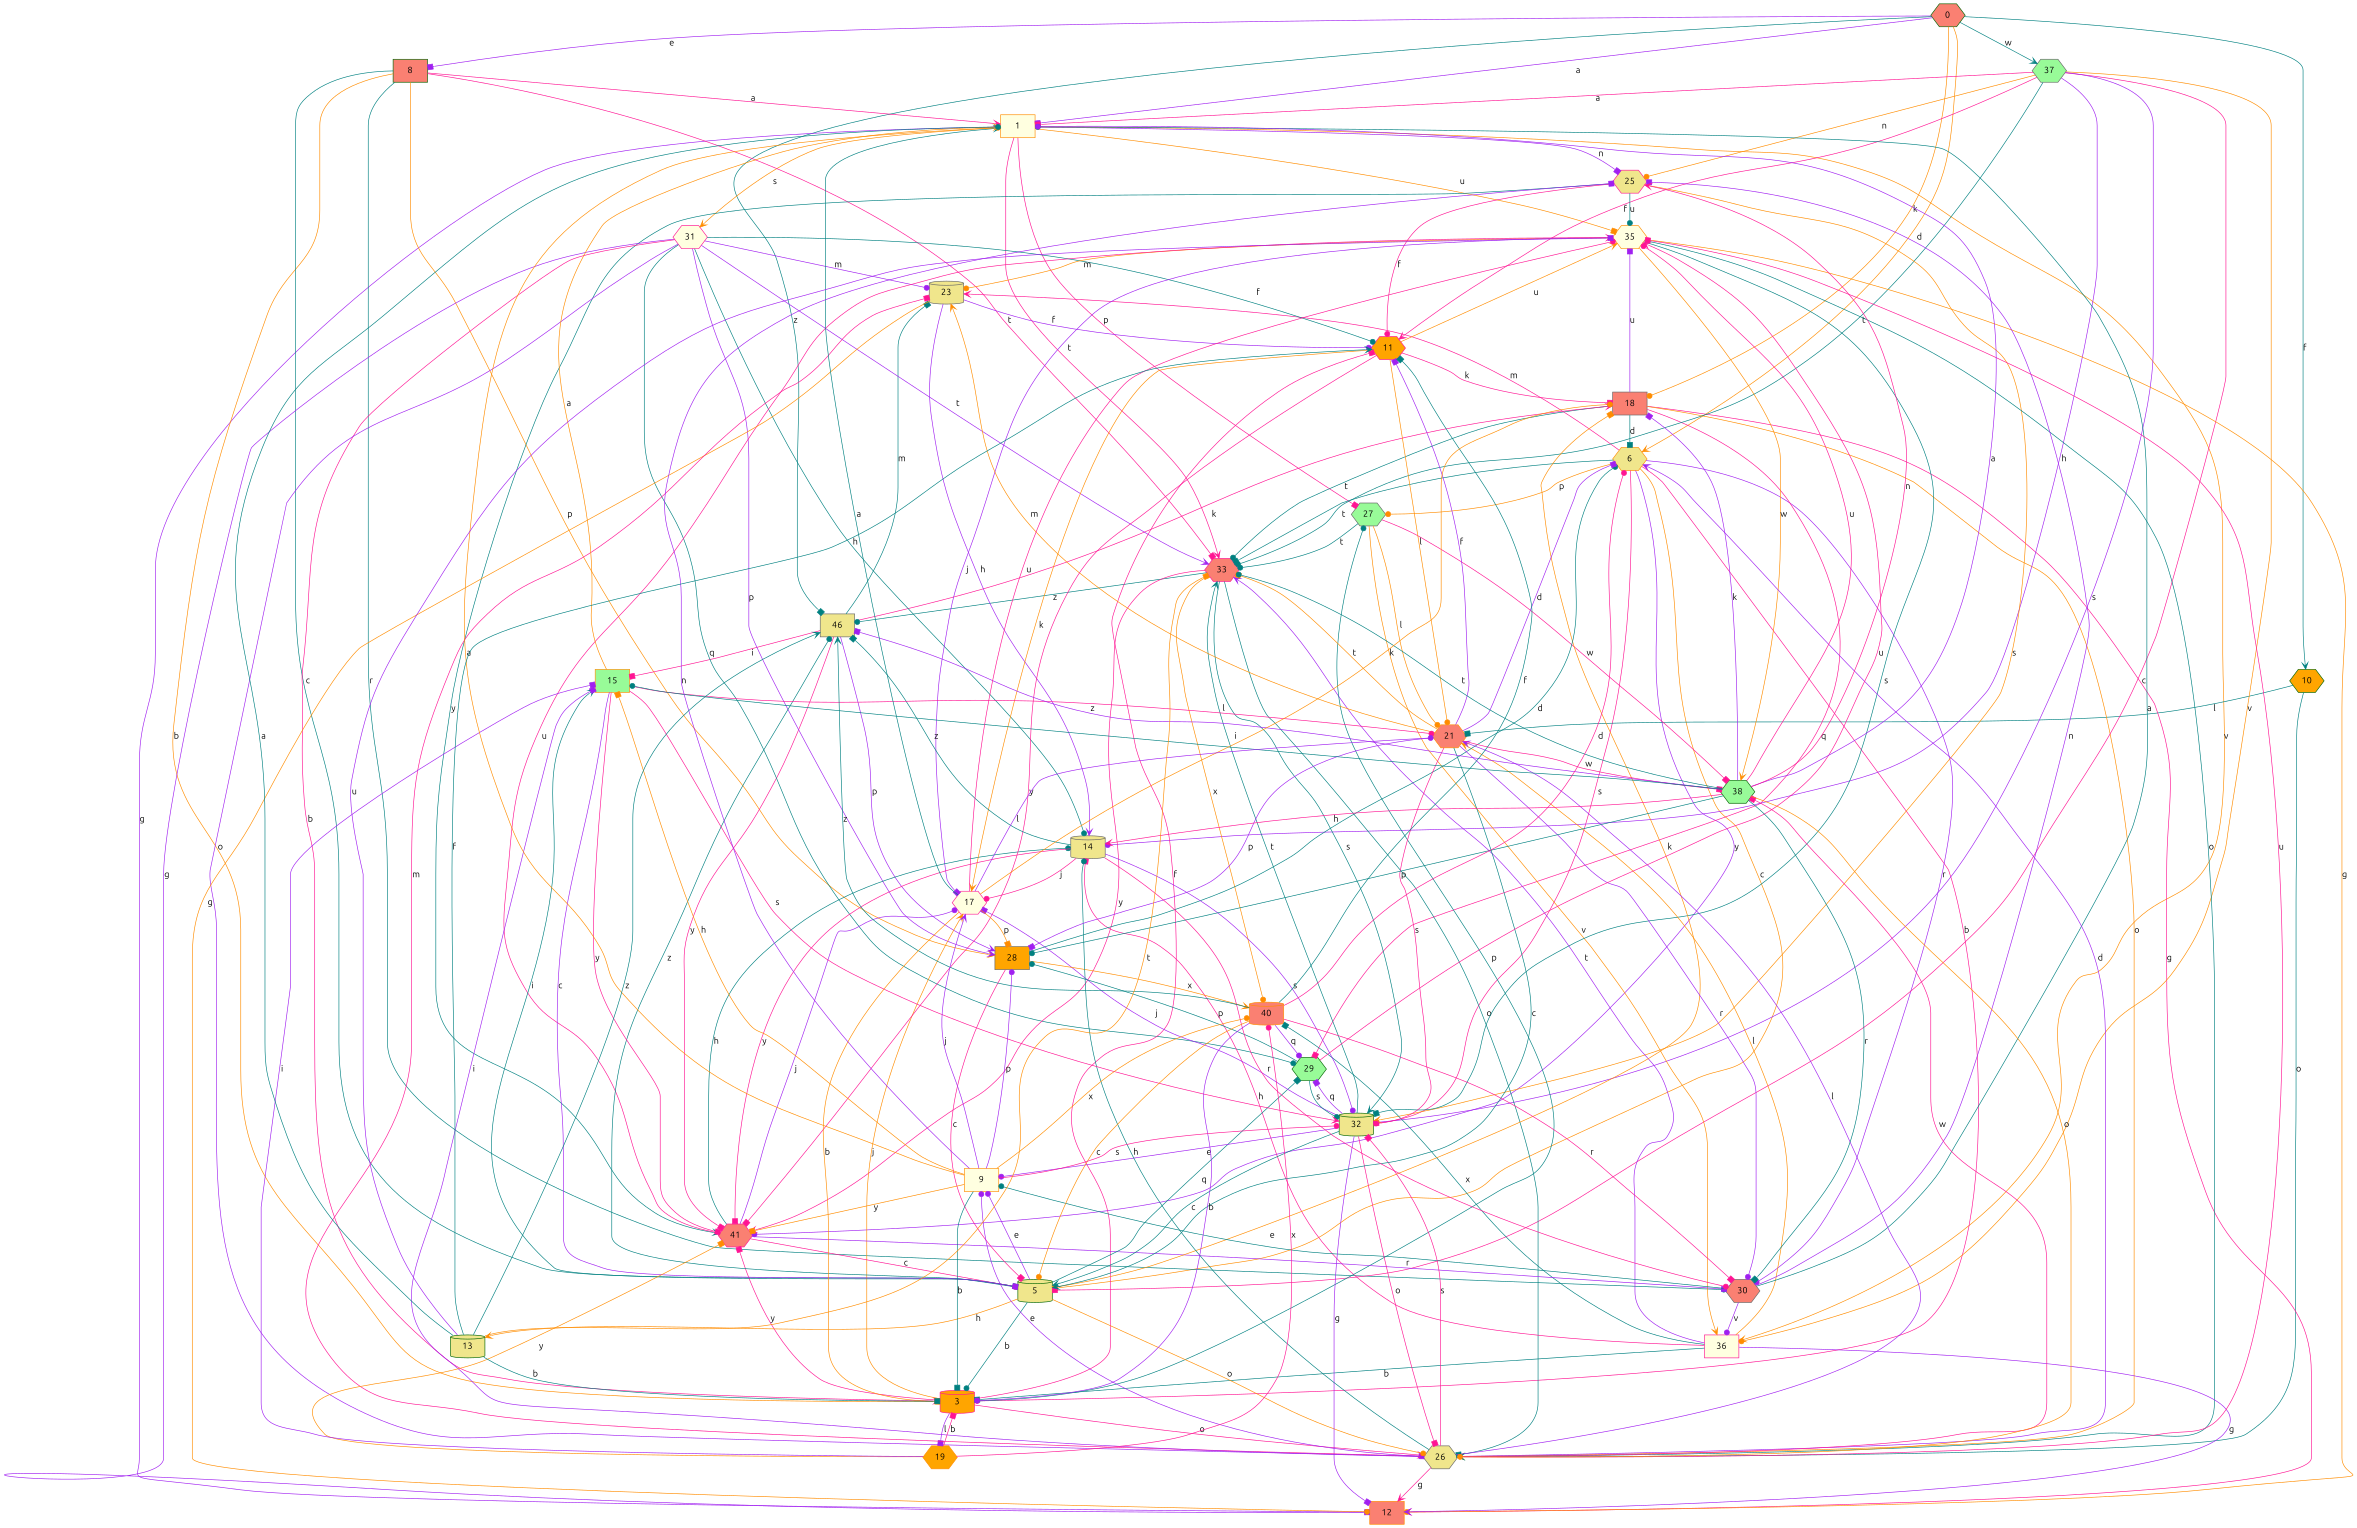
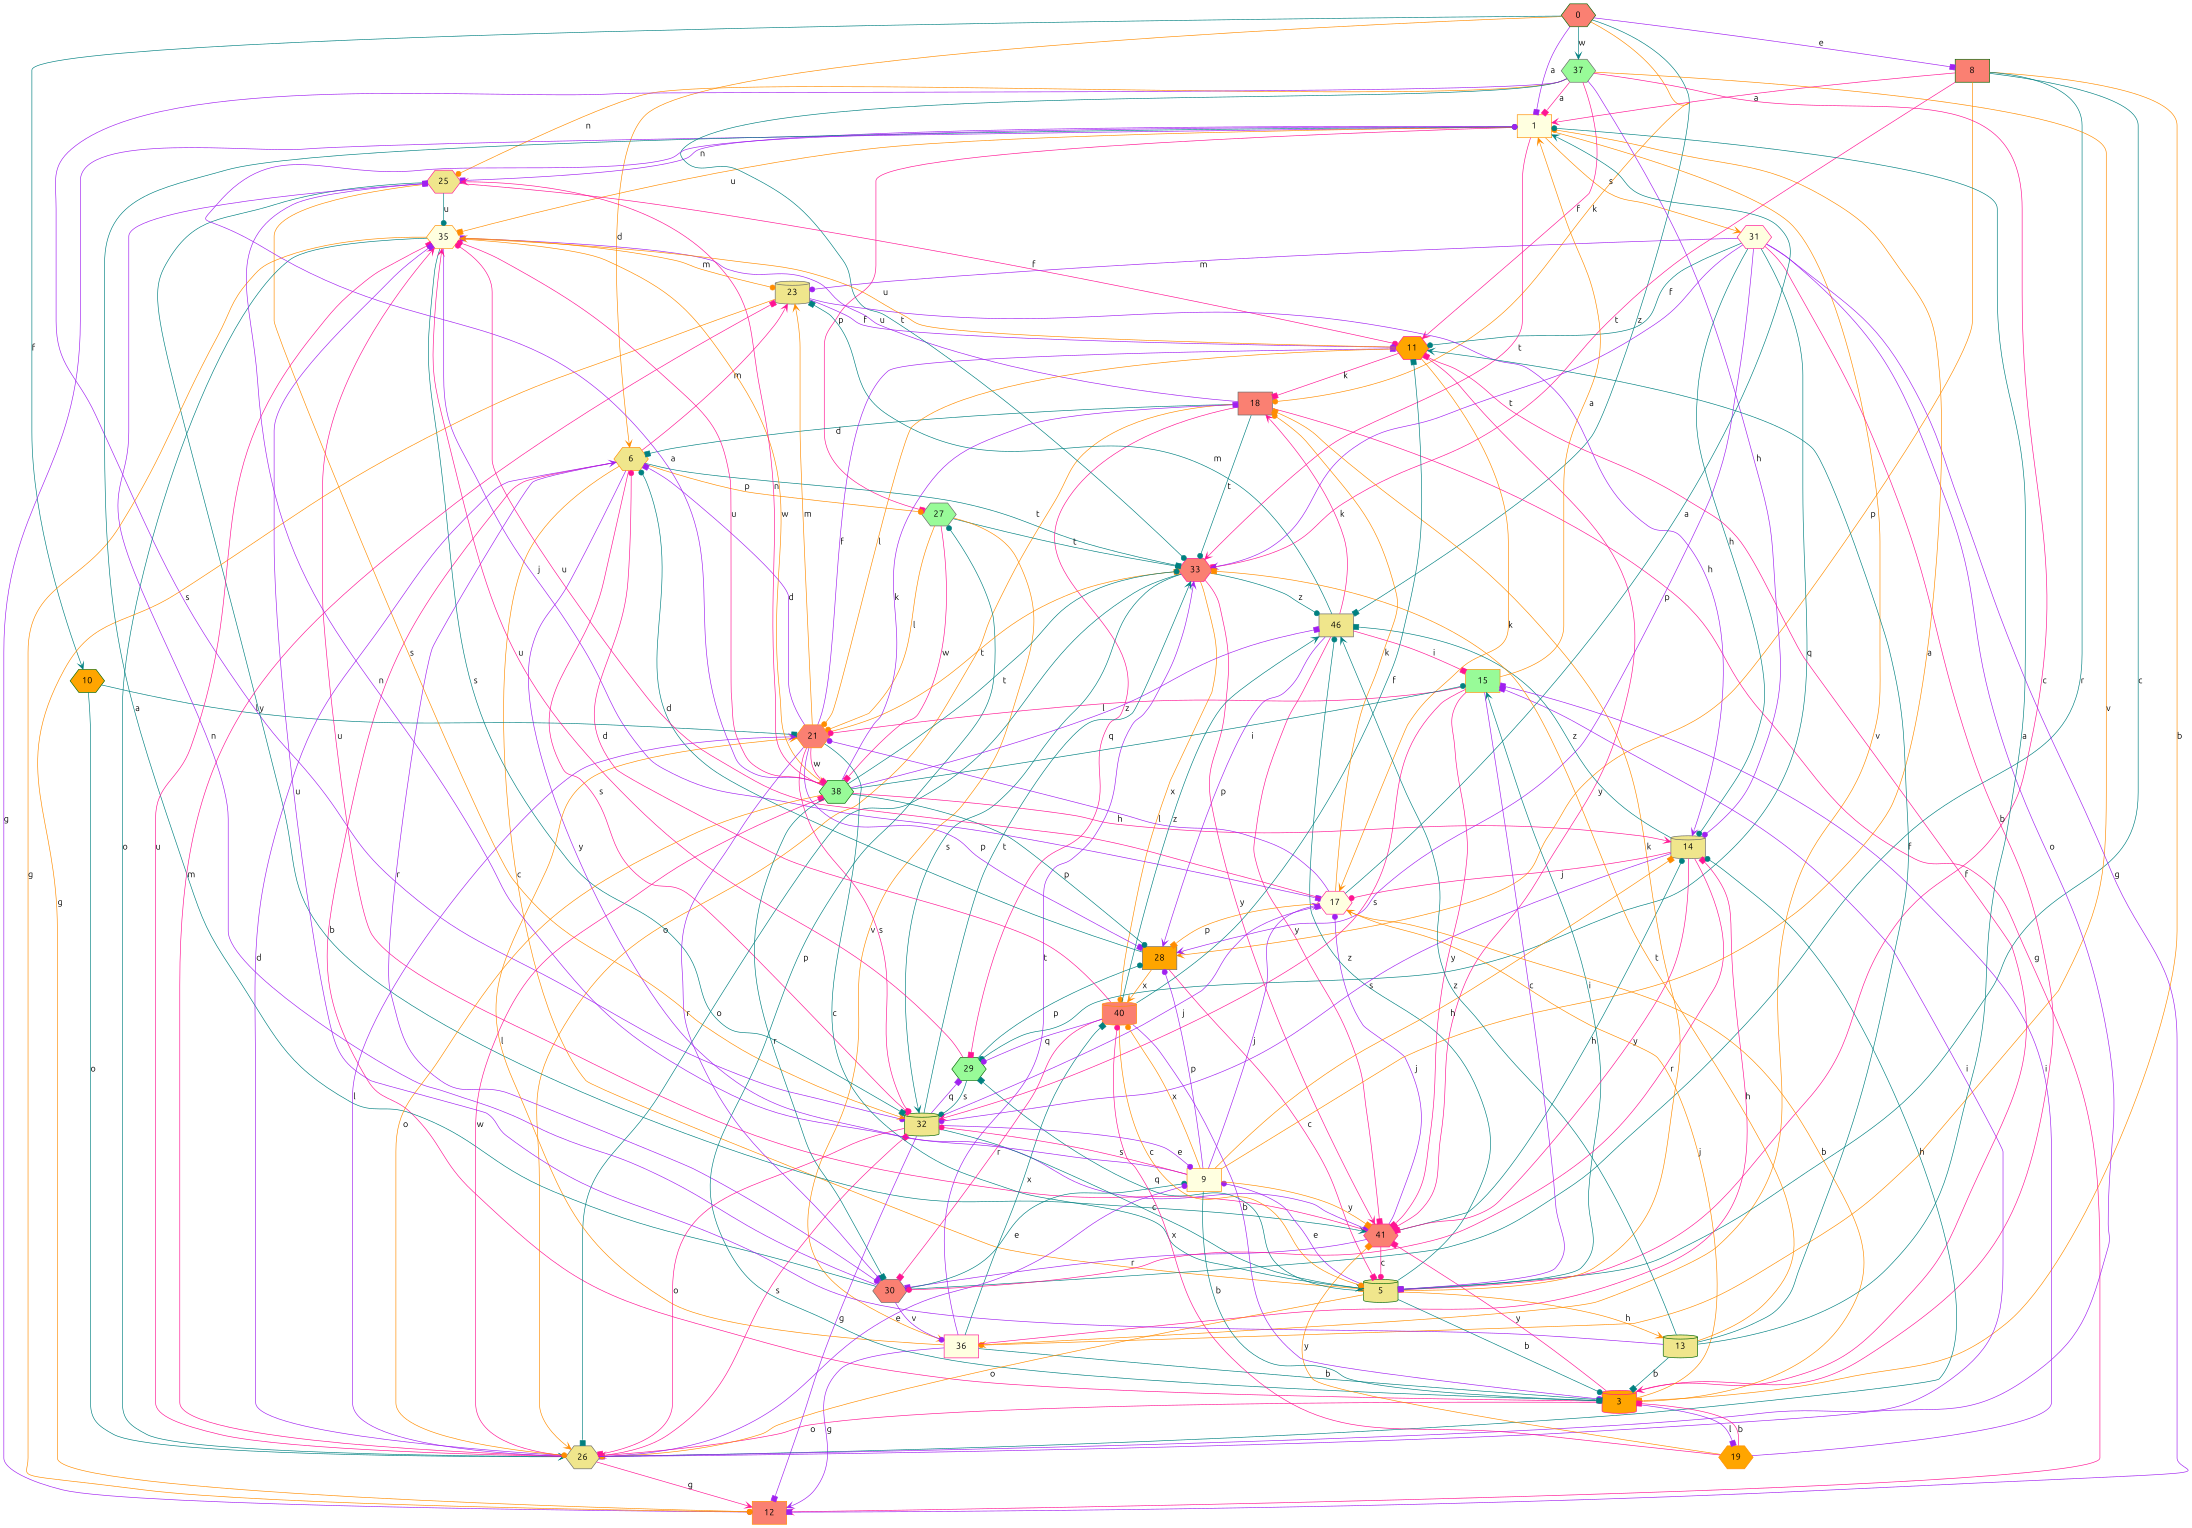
edge "9" -> "15": now "9" -> "14"
